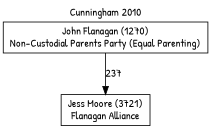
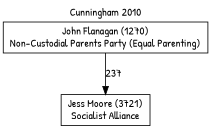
node "Jess Moore (3721) Flanagan Alliance": label "Jess Moore (3721) Flanagan Alliance" -> "Jess Moore (3721) Socialist Alliance"
